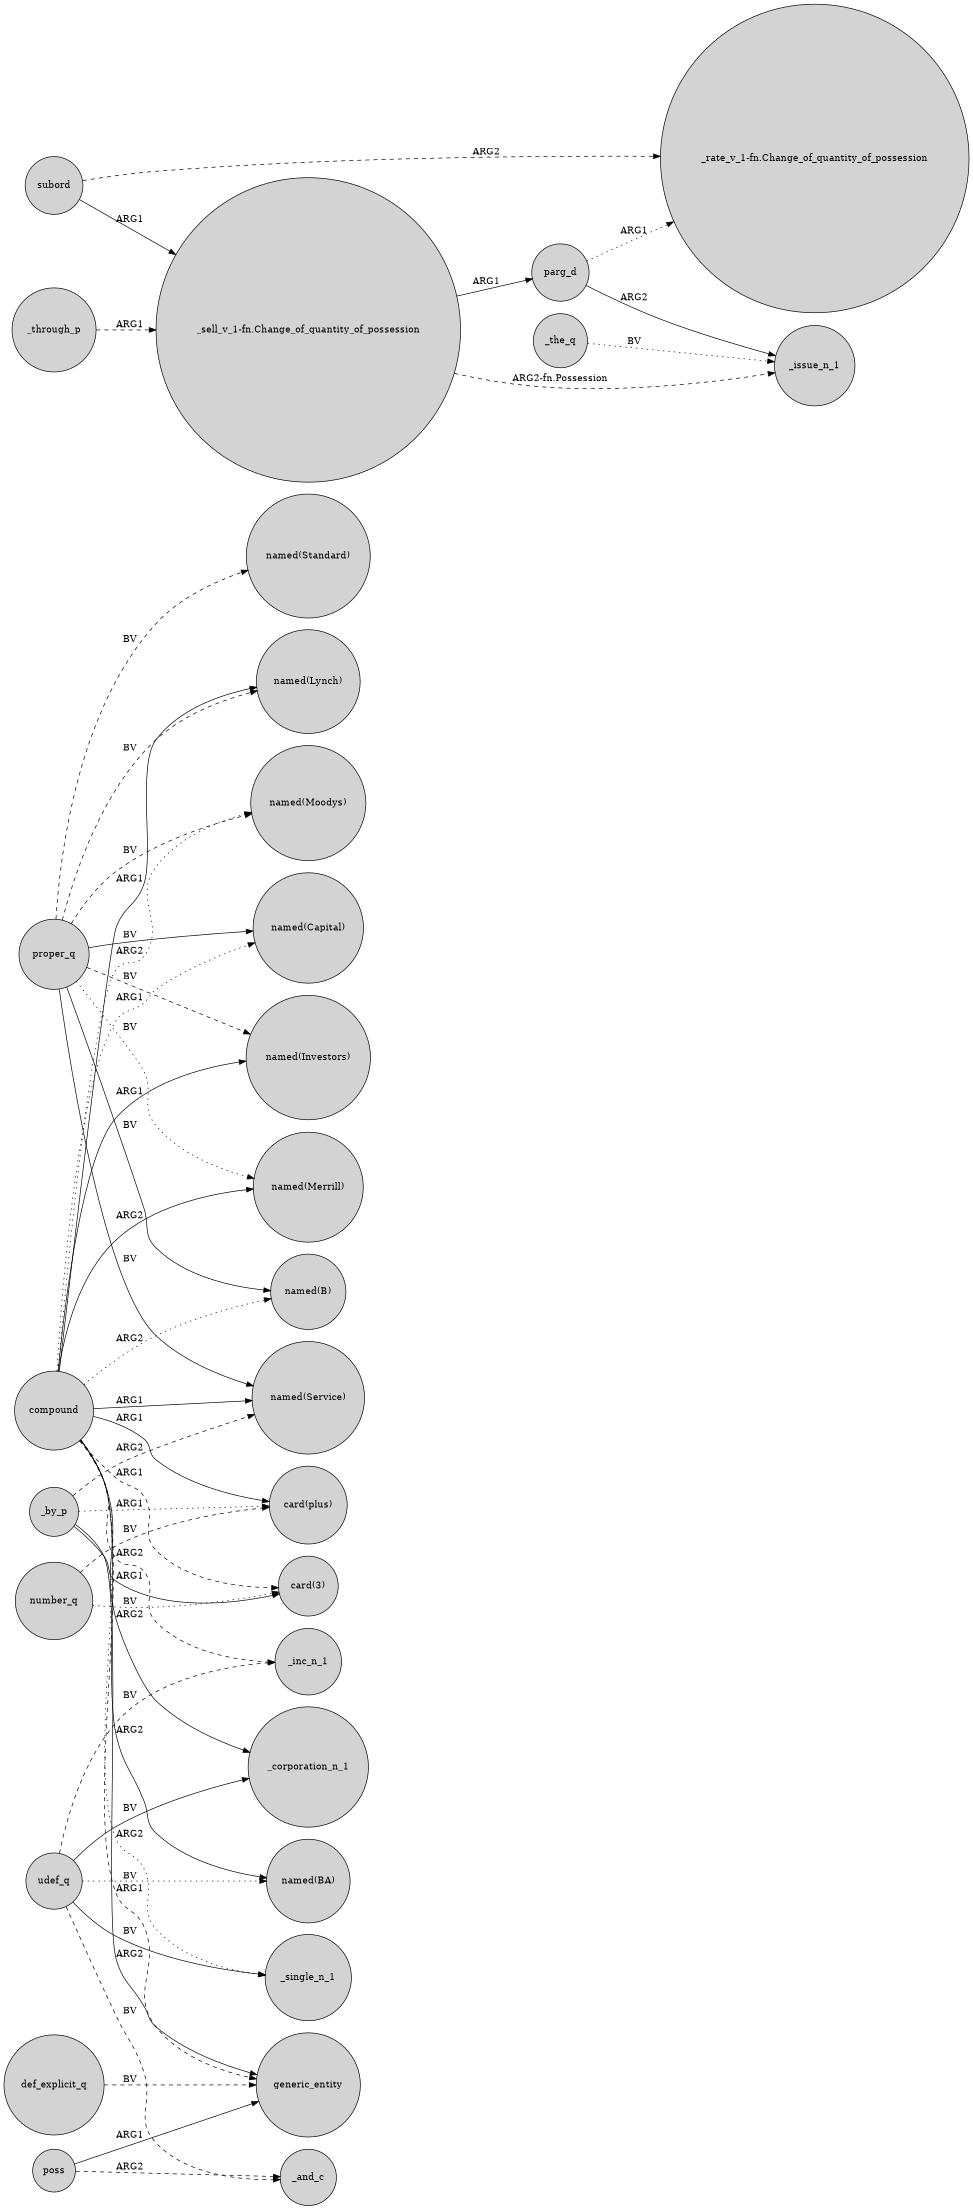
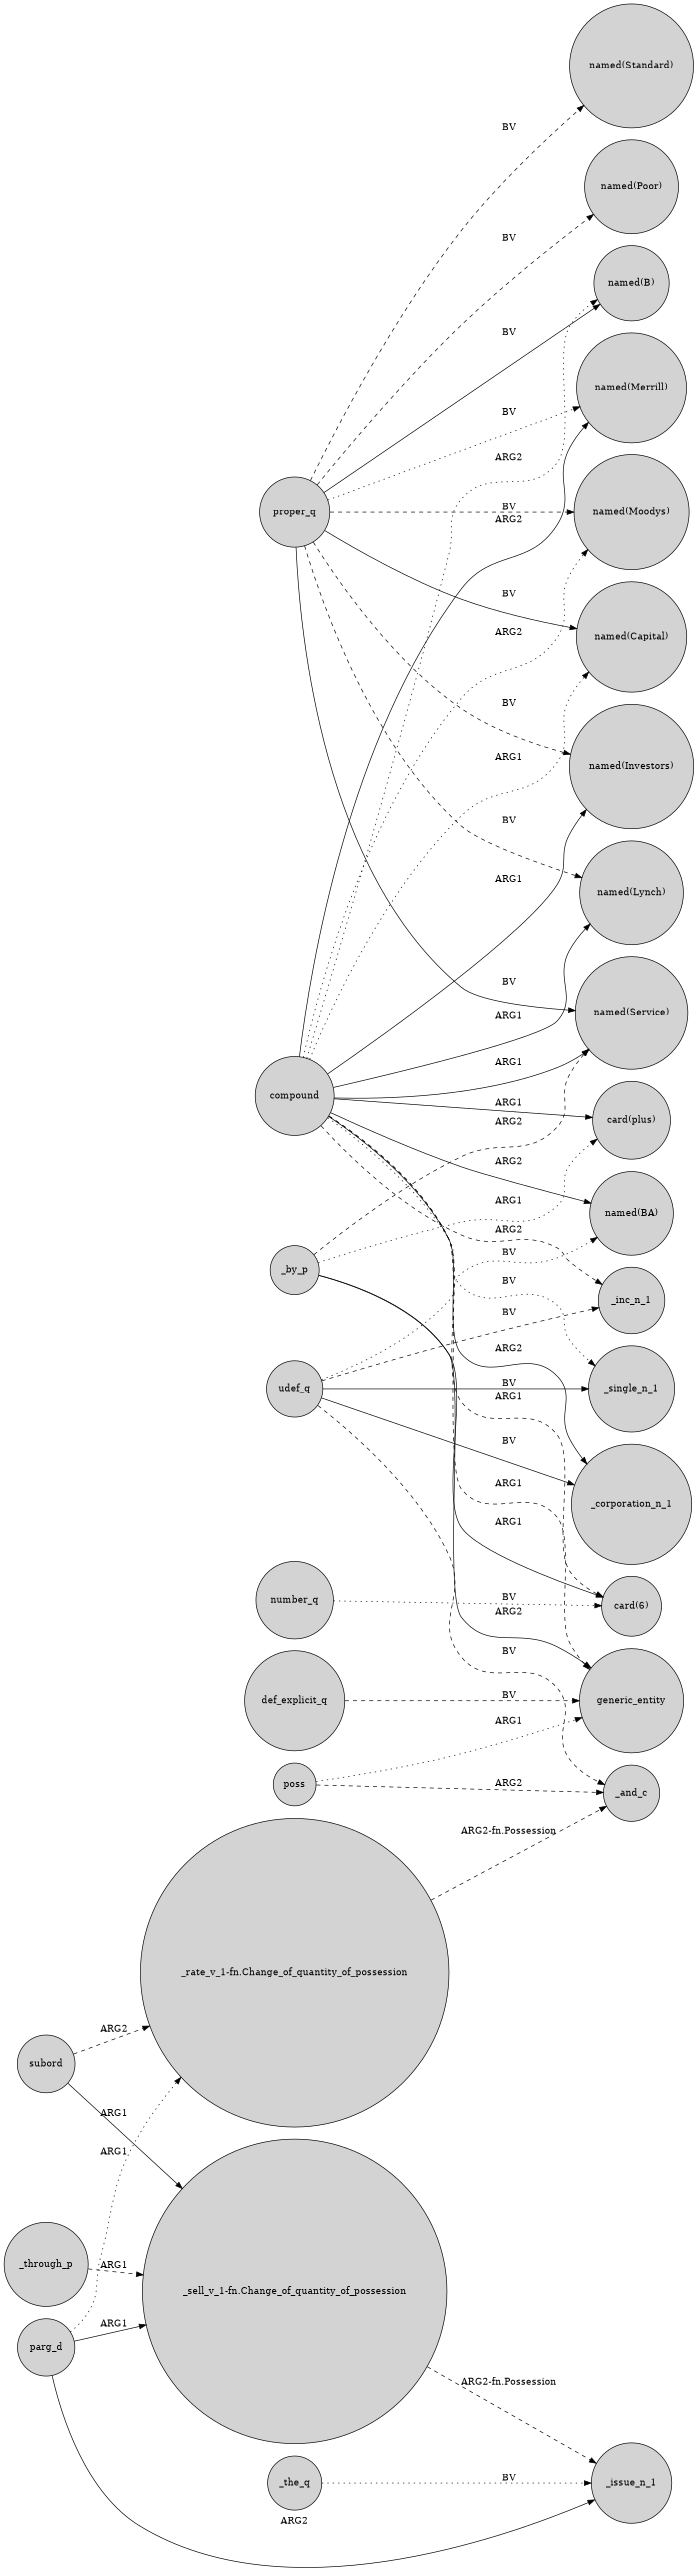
node "named(Poor)": added
edge "_sell_v_1-fn.Change_of_quantity_of_possession" -> "parg_d": reversed
edge "number_q" -> "card(plus)": removed, label "BV"
node "card(3)": label "card(3)" -> "card(6)"
edge "compound" -> "_single_n_1": label "ARG2" -> "BV"
edge "_rate_v_1-fn.Change_of_quantity_of_possession" -> "_and_c": added, label "ARG2-fn.Possession"
edge "poss" -> "generic_entity": style solid -> dotted
